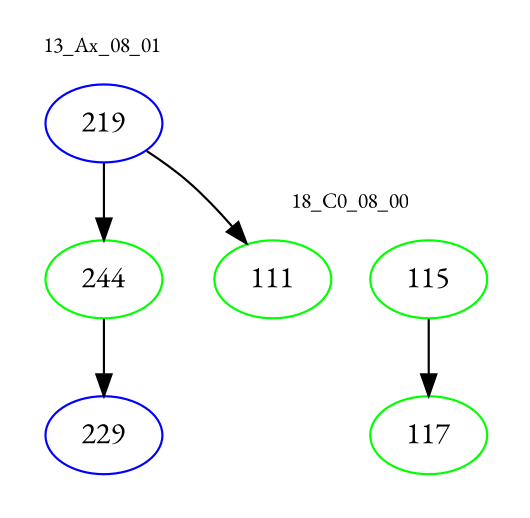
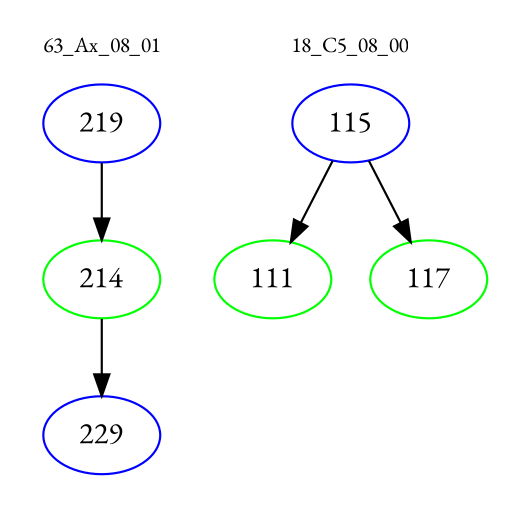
cluster "13_Ax_08_01": label "13_Ax_08_01" -> "63_Ax_08_01"
cluster "18_C0_08_00": label "18_C0_08_00" -> "18_C5_08_00"
edge "219" -> "111": now "115" -> "111"
node "244": label "244" -> "214"
node "115": color green -> blue
